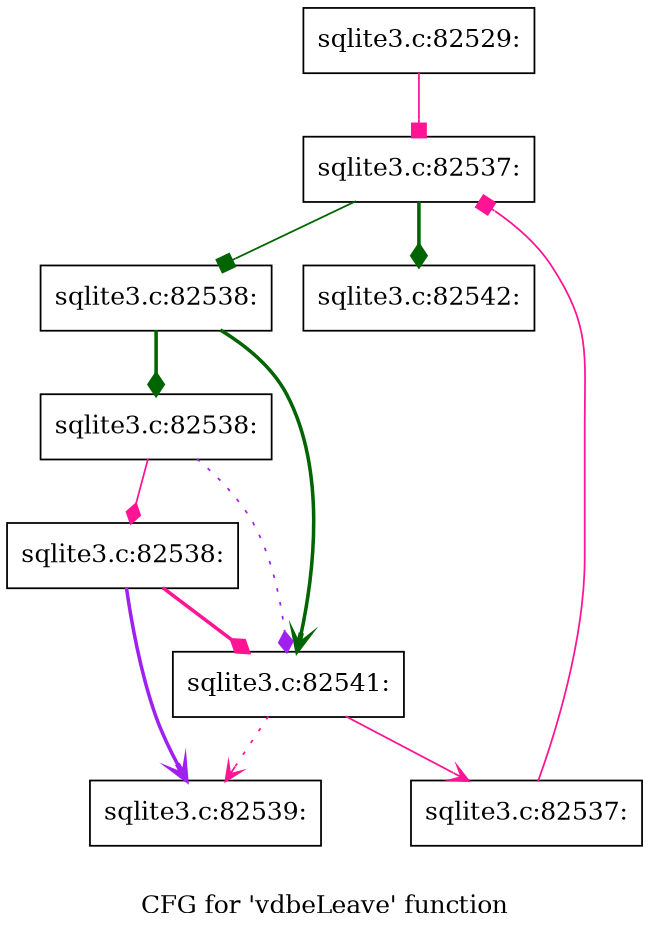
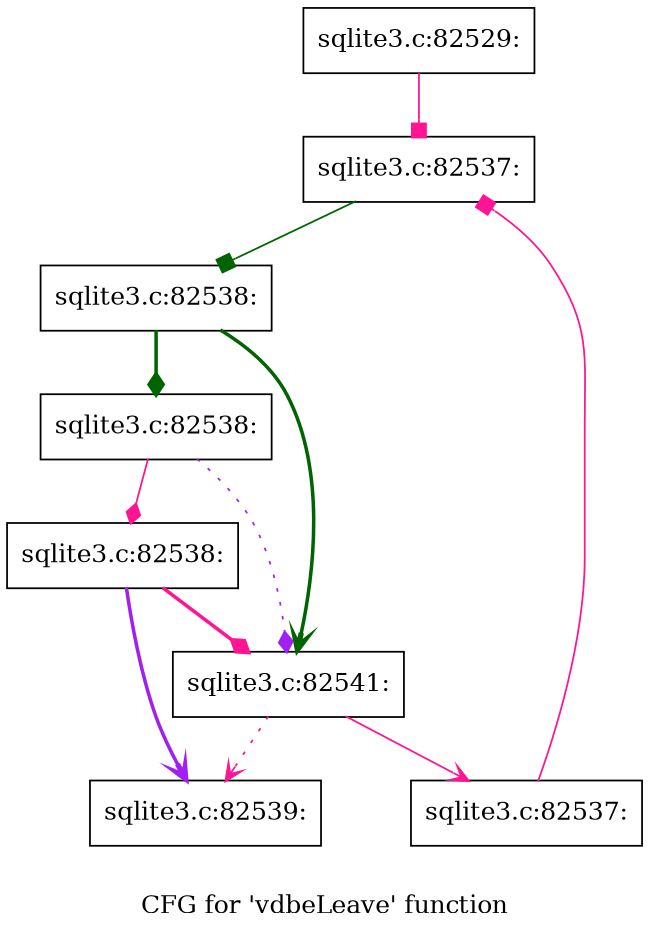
node "sqlite3.c:82542:": removed
